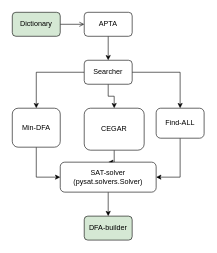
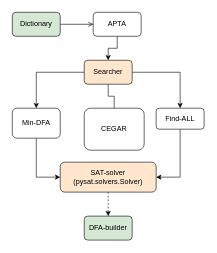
node "APTA": moved (108, 24) -> (117, 24)
node "Searcher": fillcolor #ffffff -> #ffe6cc
edge "Searcher" -> "CEGAR": arrowhead classic -> none
node "Find-ALL": size 48x30 -> 48x21
node "Min-DFA": size 48x39 -> 48x30
edge "CEGAR" -> "SAT-solver (pysat.solvers.Solver)": removed
node "SAT-solver (pysat.solvers.Solver)": fillcolor #ffffff -> #ffe6cc
edge "SAT-solver (pysat.solvers.Solver)" -> "DFA-builder": style solid -> dashed
